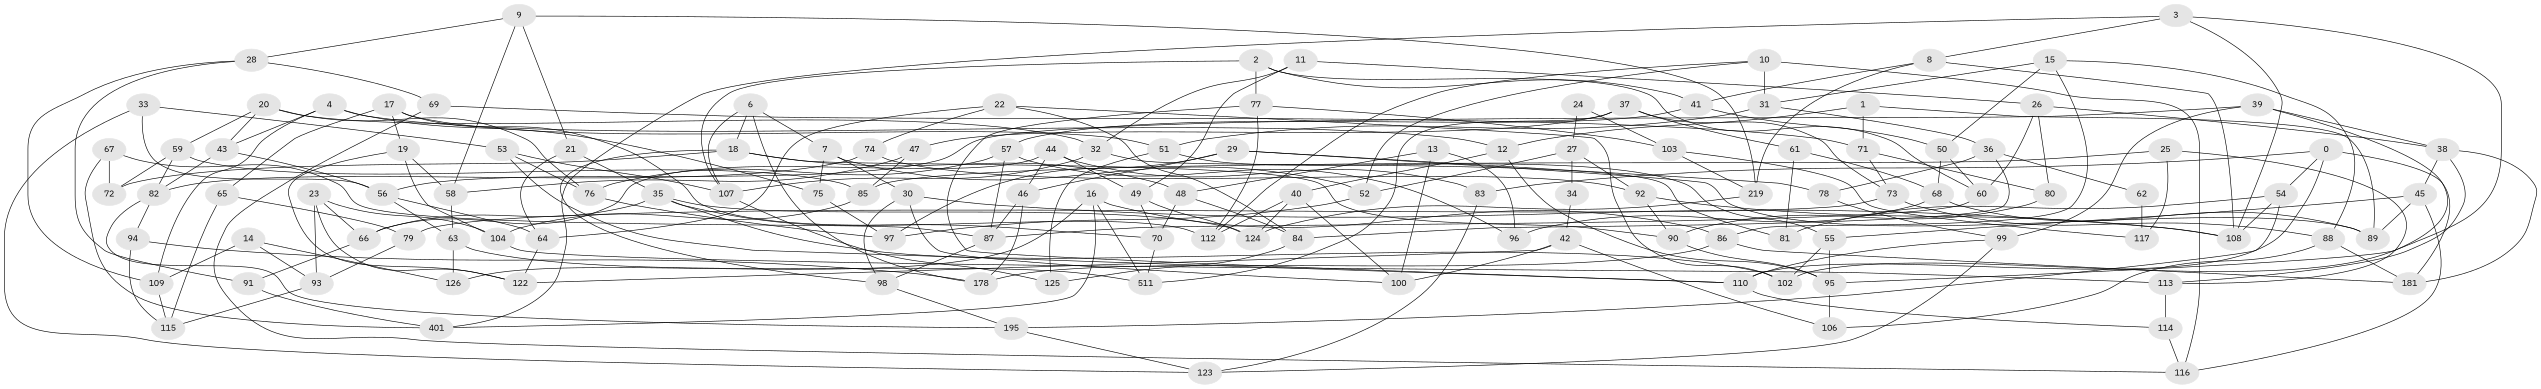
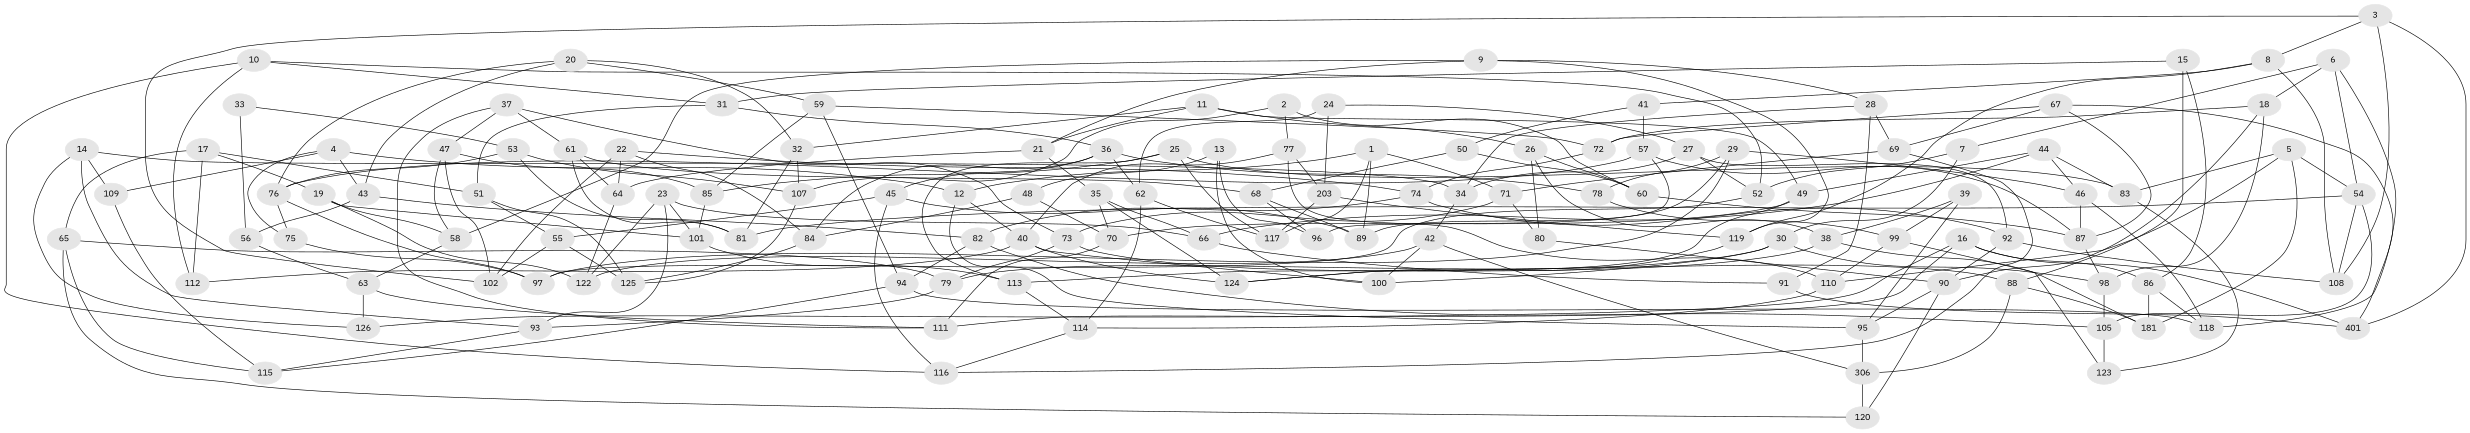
edge "2" -- "41": removed
edge "15" -- "50": removed
edge "24" -- "62": added
edge "67" -- "69": added
edge "28" -- "109": now "28" -- "34"
edge "11" -- "21": added
edge "6" -- "107": now "6" -- "54"
node "103": label "103" -> "203"
node "0": label "0" -> "5"
edge "39" -- "56": removed
edge "14" -- "34": added
edge "18" -- "48": removed
edge "38" -- "45": now "36" -- "45"
edge "72" -- "74": added
edge "59" -- "82": now "59" -- "94"
edge "7" -- "75": now "76" -- "75"
edge "25" -- "83": added
edge "77" -- "112": now "77" -- "40"
node "219": label "219" -> "119"
edge "56" -- "64": now "61" -- "64"
edge "1" -- "117": added
edge "30" -- "108": now "30" -- "79"
node "104": label "104" -> "101"
edge "53" -- "110": now "53" -- "81"
edge "62" -- "114": added
edge "35" -- "102": now "47" -- "102"
edge "55" -- "95": now "55" -- "125"
node "178": label "178" -> "118"
node "511": label "511" -> "111"
node "195": label "195" -> "105"
node "106": label "106" -> "306"
edge "33" -- "123": removed
node "120": added
